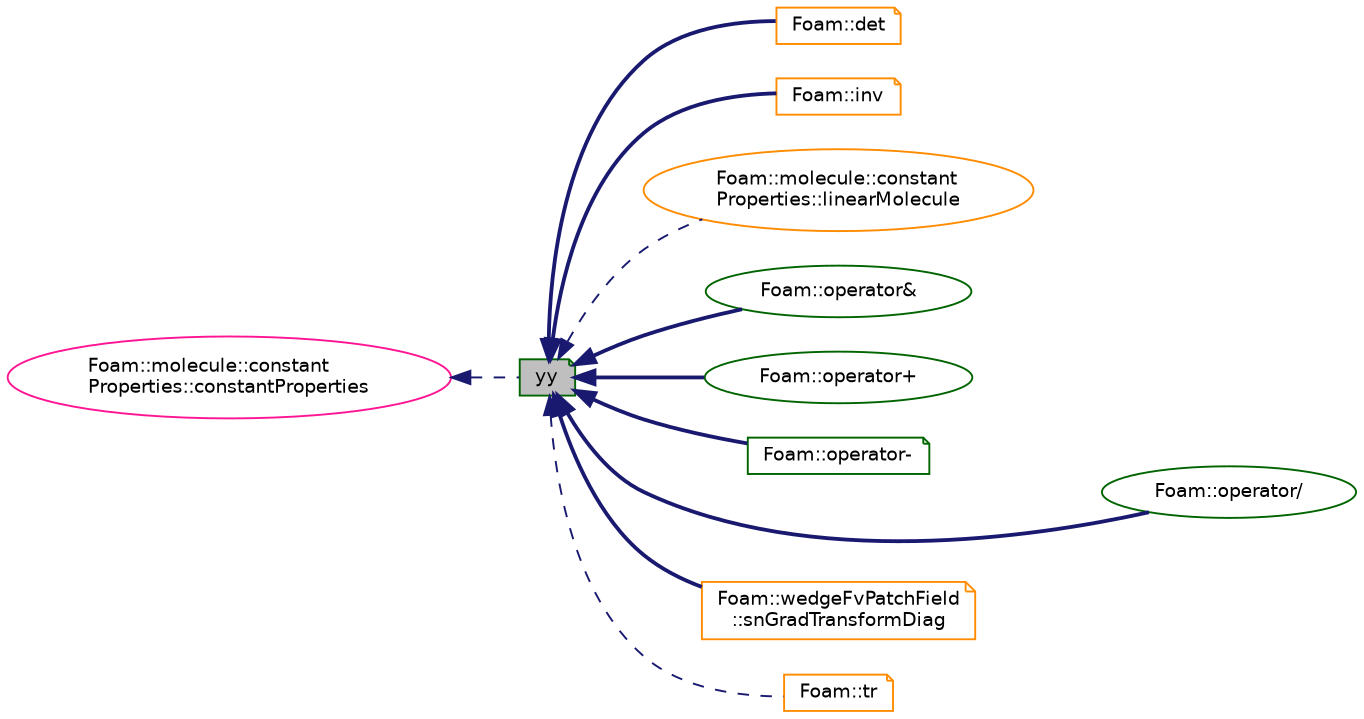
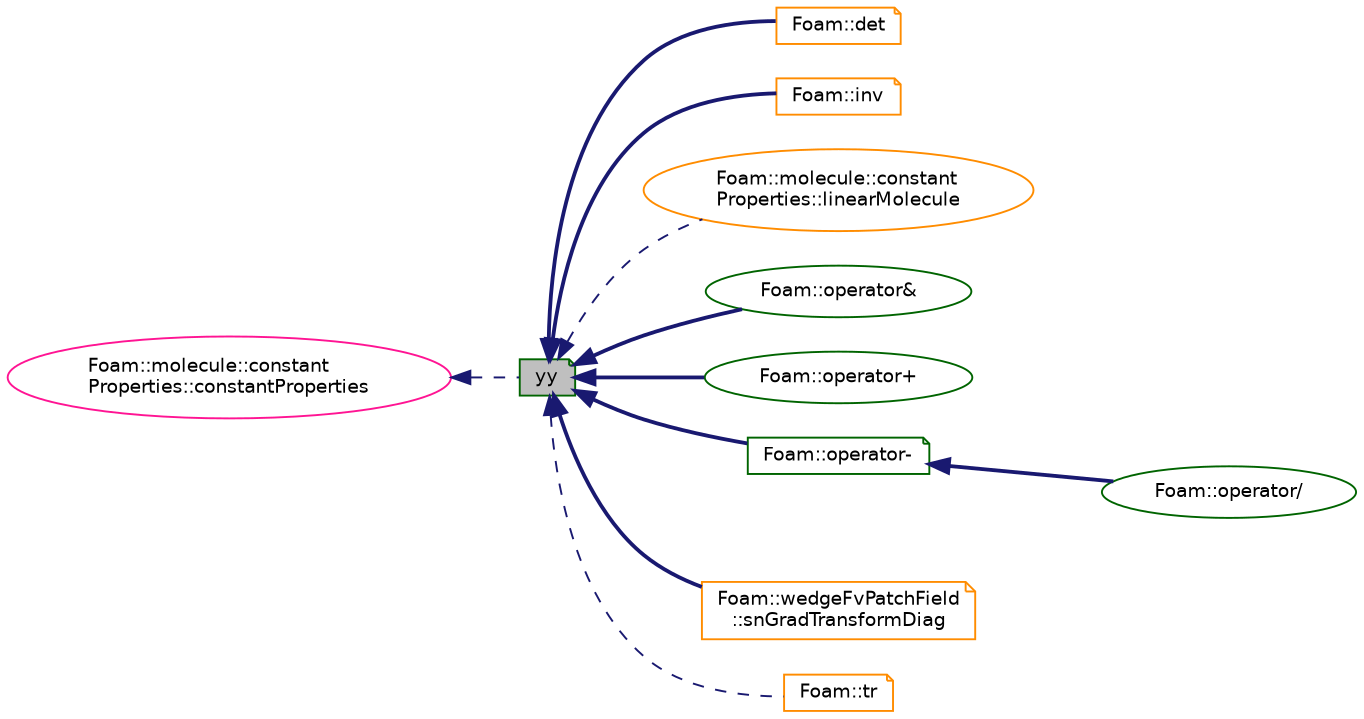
edge "Foam::operator/" -> "yy": now "Foam::operator/" -> "Foam::operator-"
